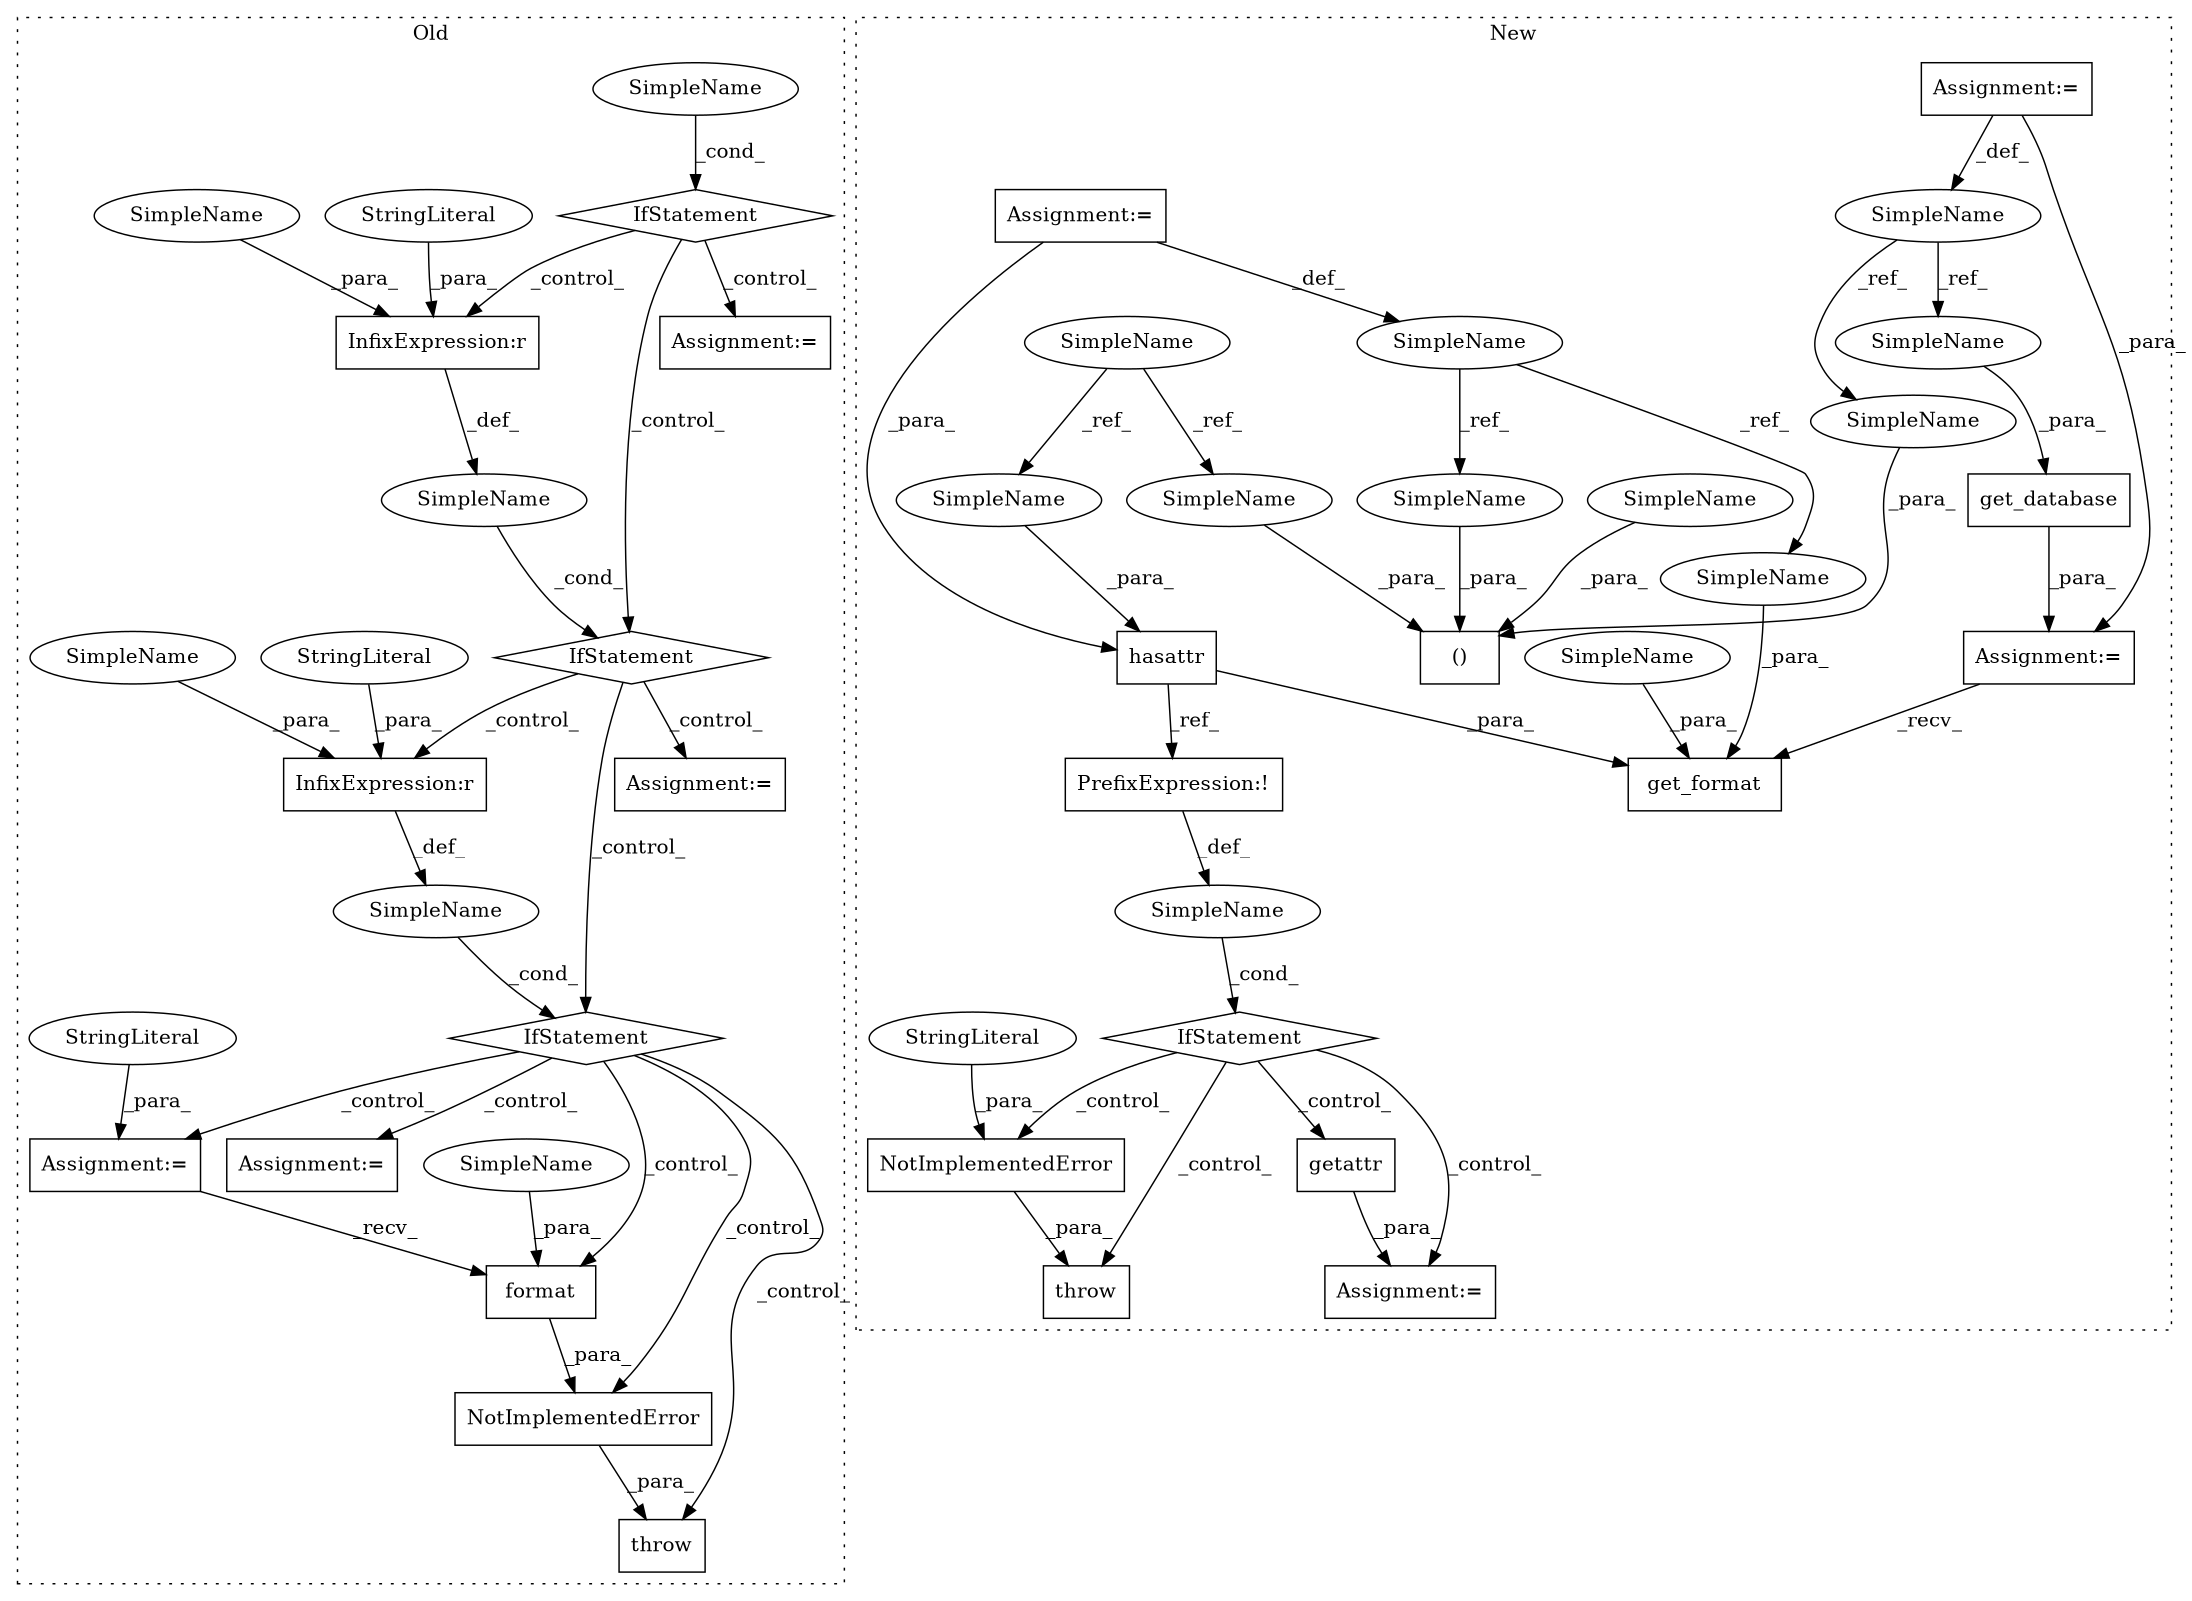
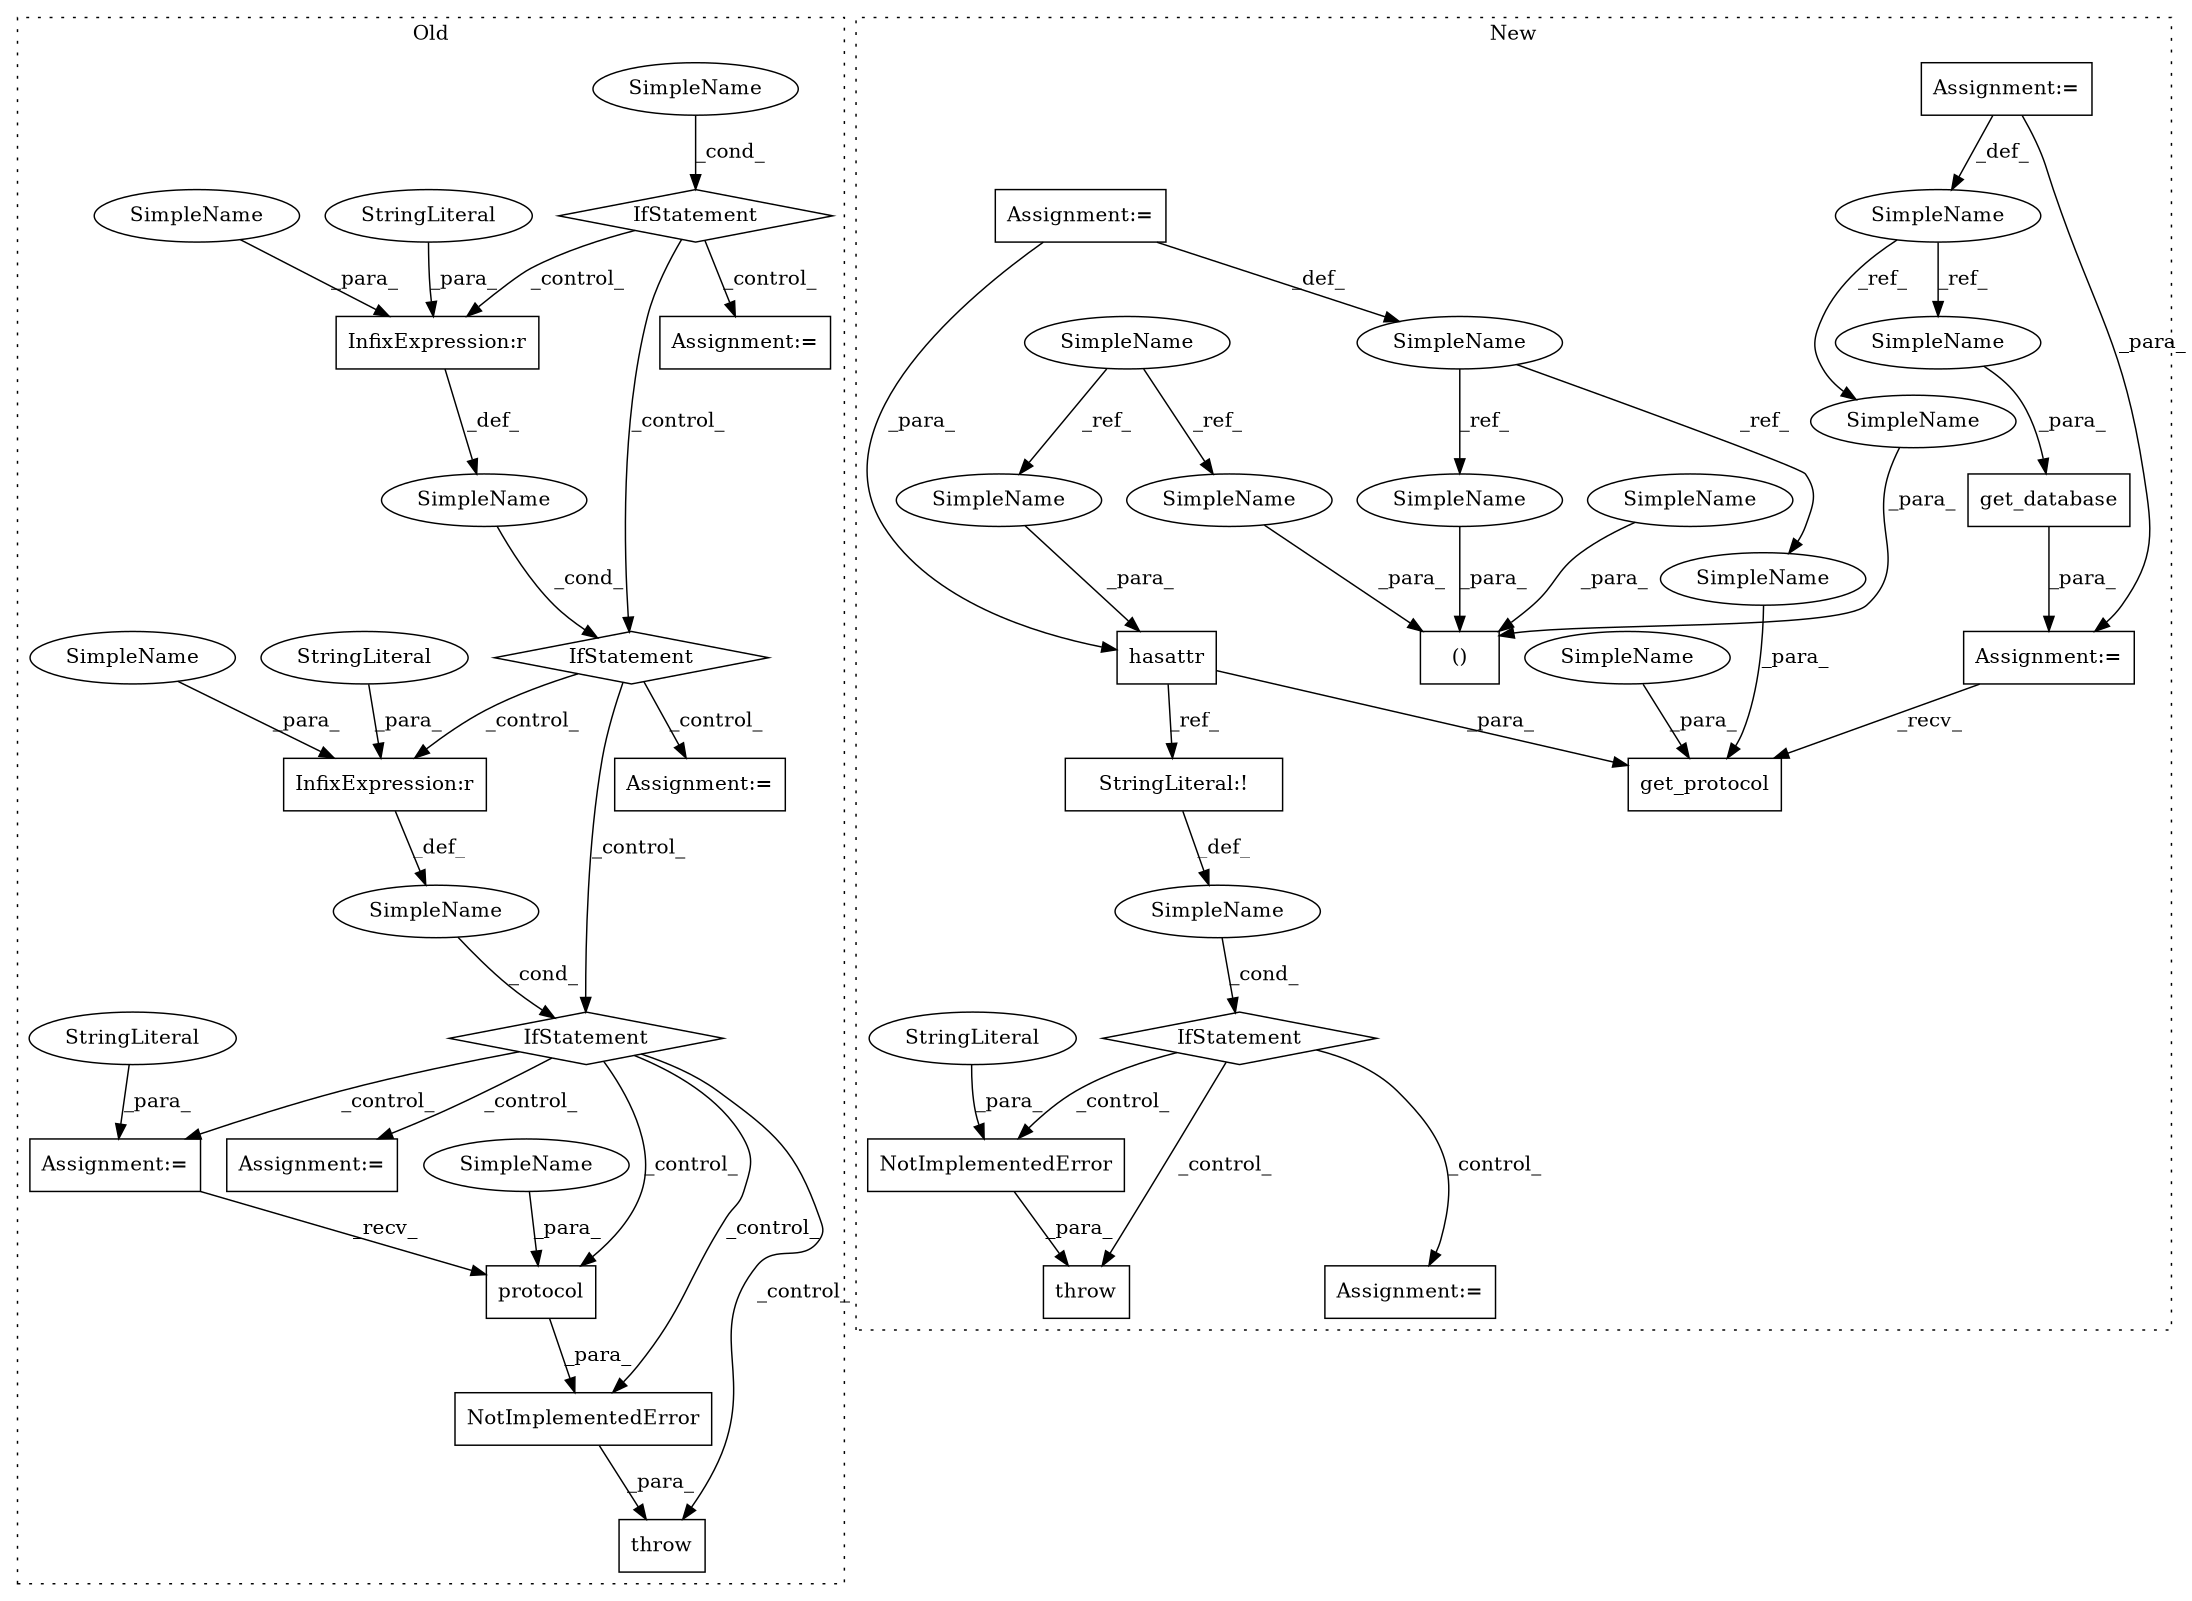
node "PrefixExpression:!": label "PrefixExpression:!" -> "StringLiteral:!"
node "get_format": label "get_format" -> "get_protocol"
node "getattr": removed
node "format": label "format" -> "protocol"
